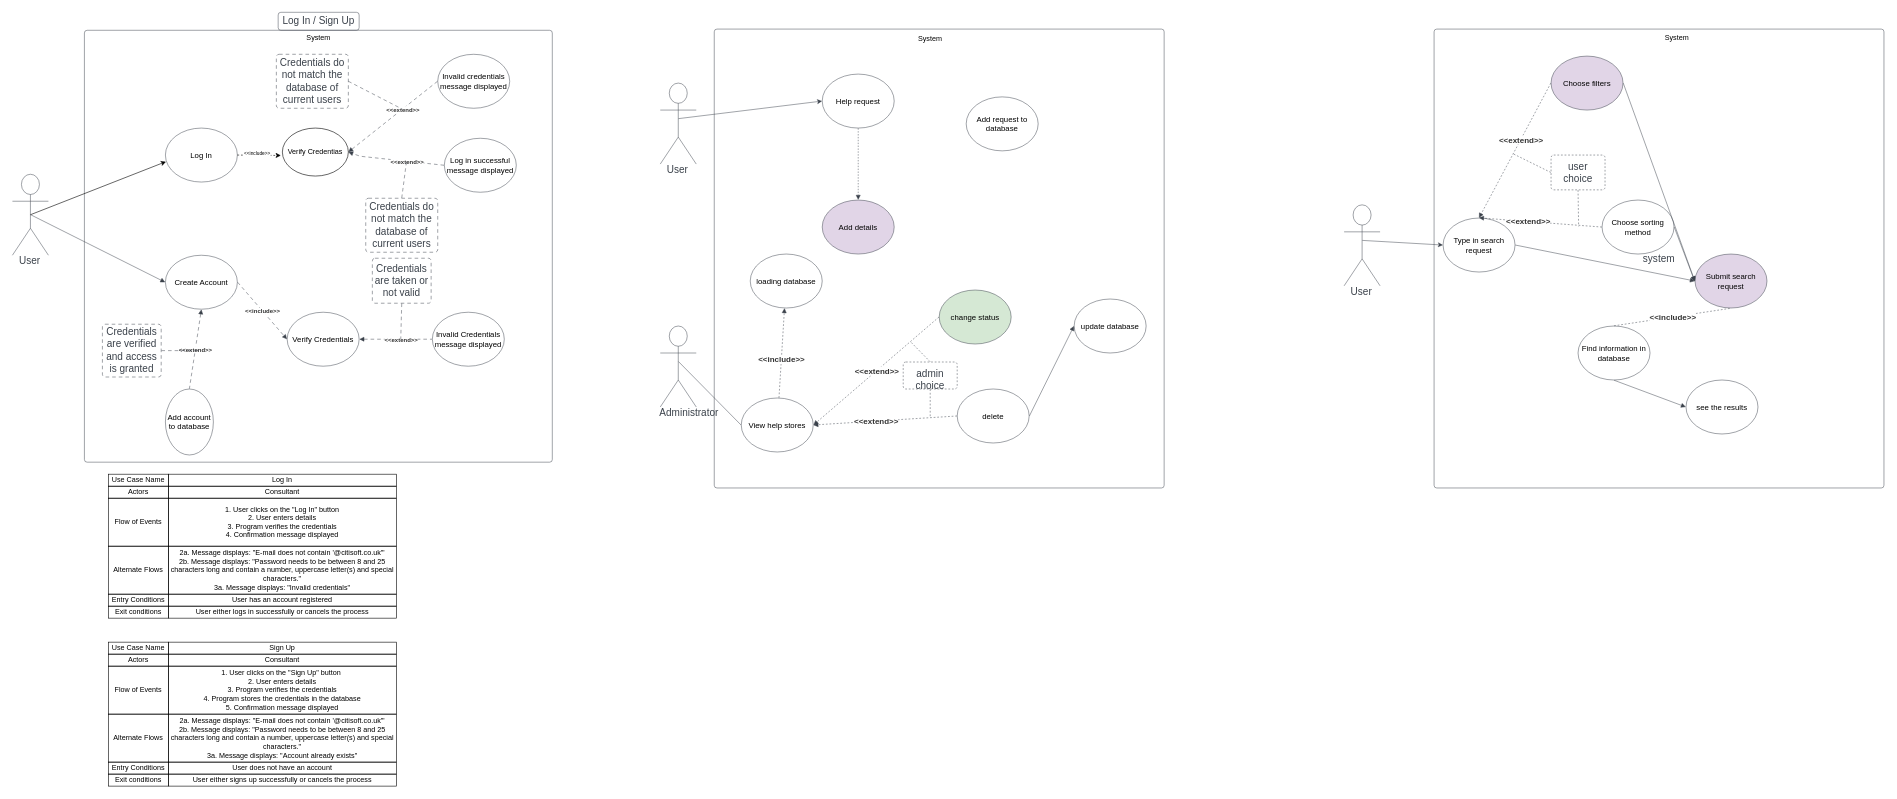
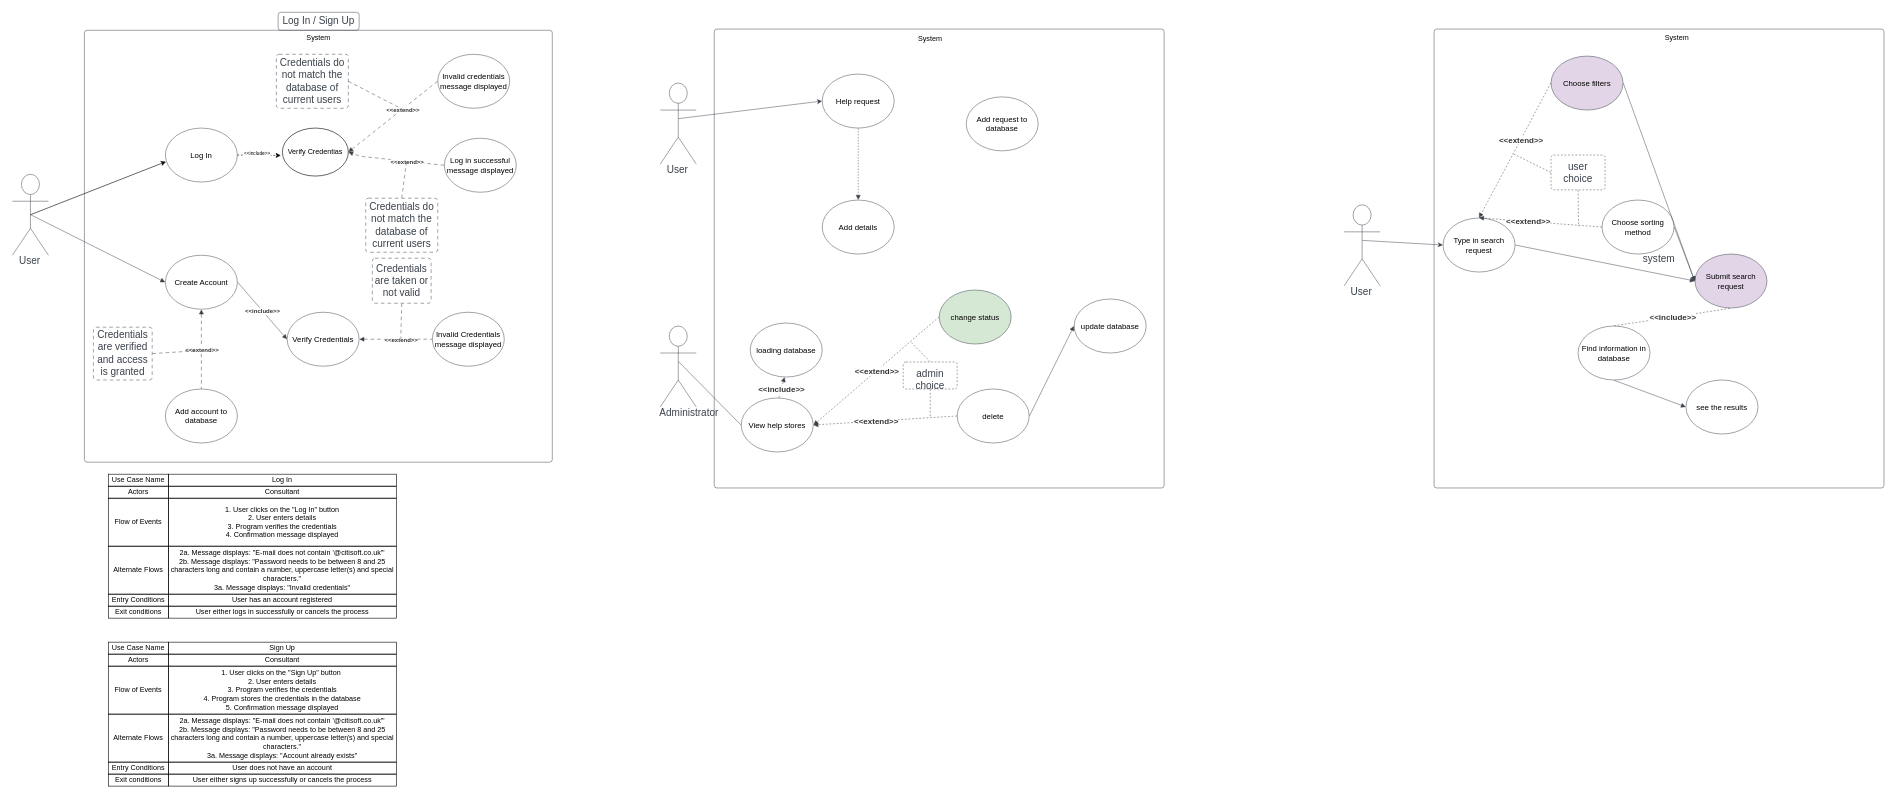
node "Add details": fillcolor #e1d5e7 -> #ffffff
node "loading database": moved (786, 281) -> (786, 350)
edge "Create Account" -> "Verify Credentials": style dashed -> solid
node "Credentials are verified and access is granted": moved (132, 351) -> (123, 354)
node "Add account to database": size 48x66 -> 72x54
